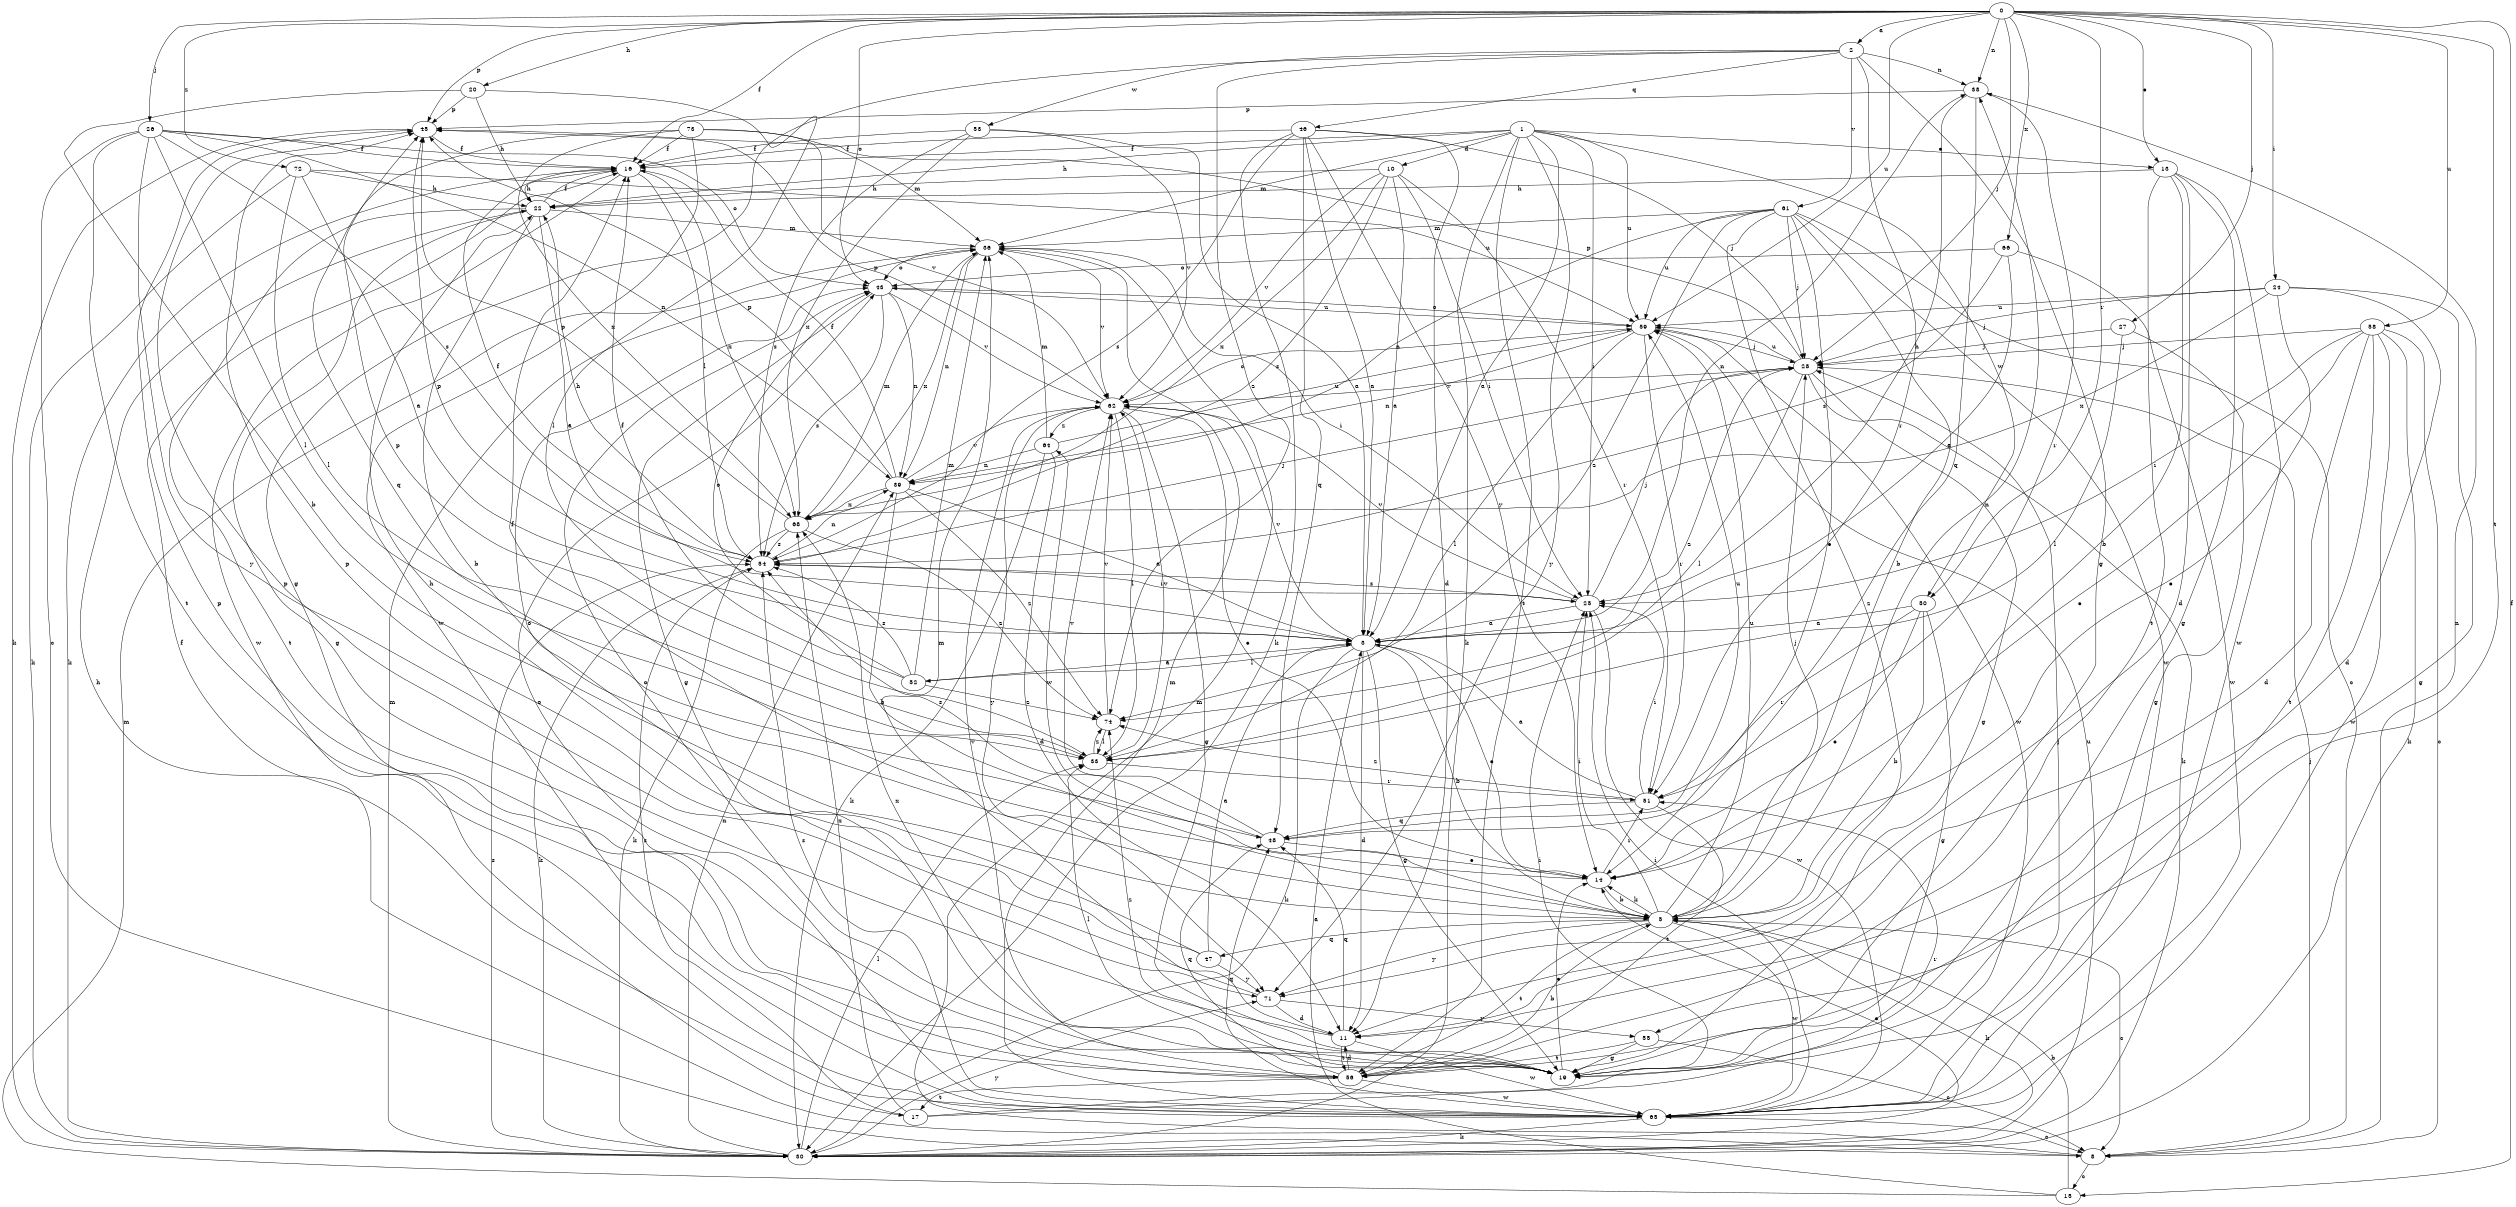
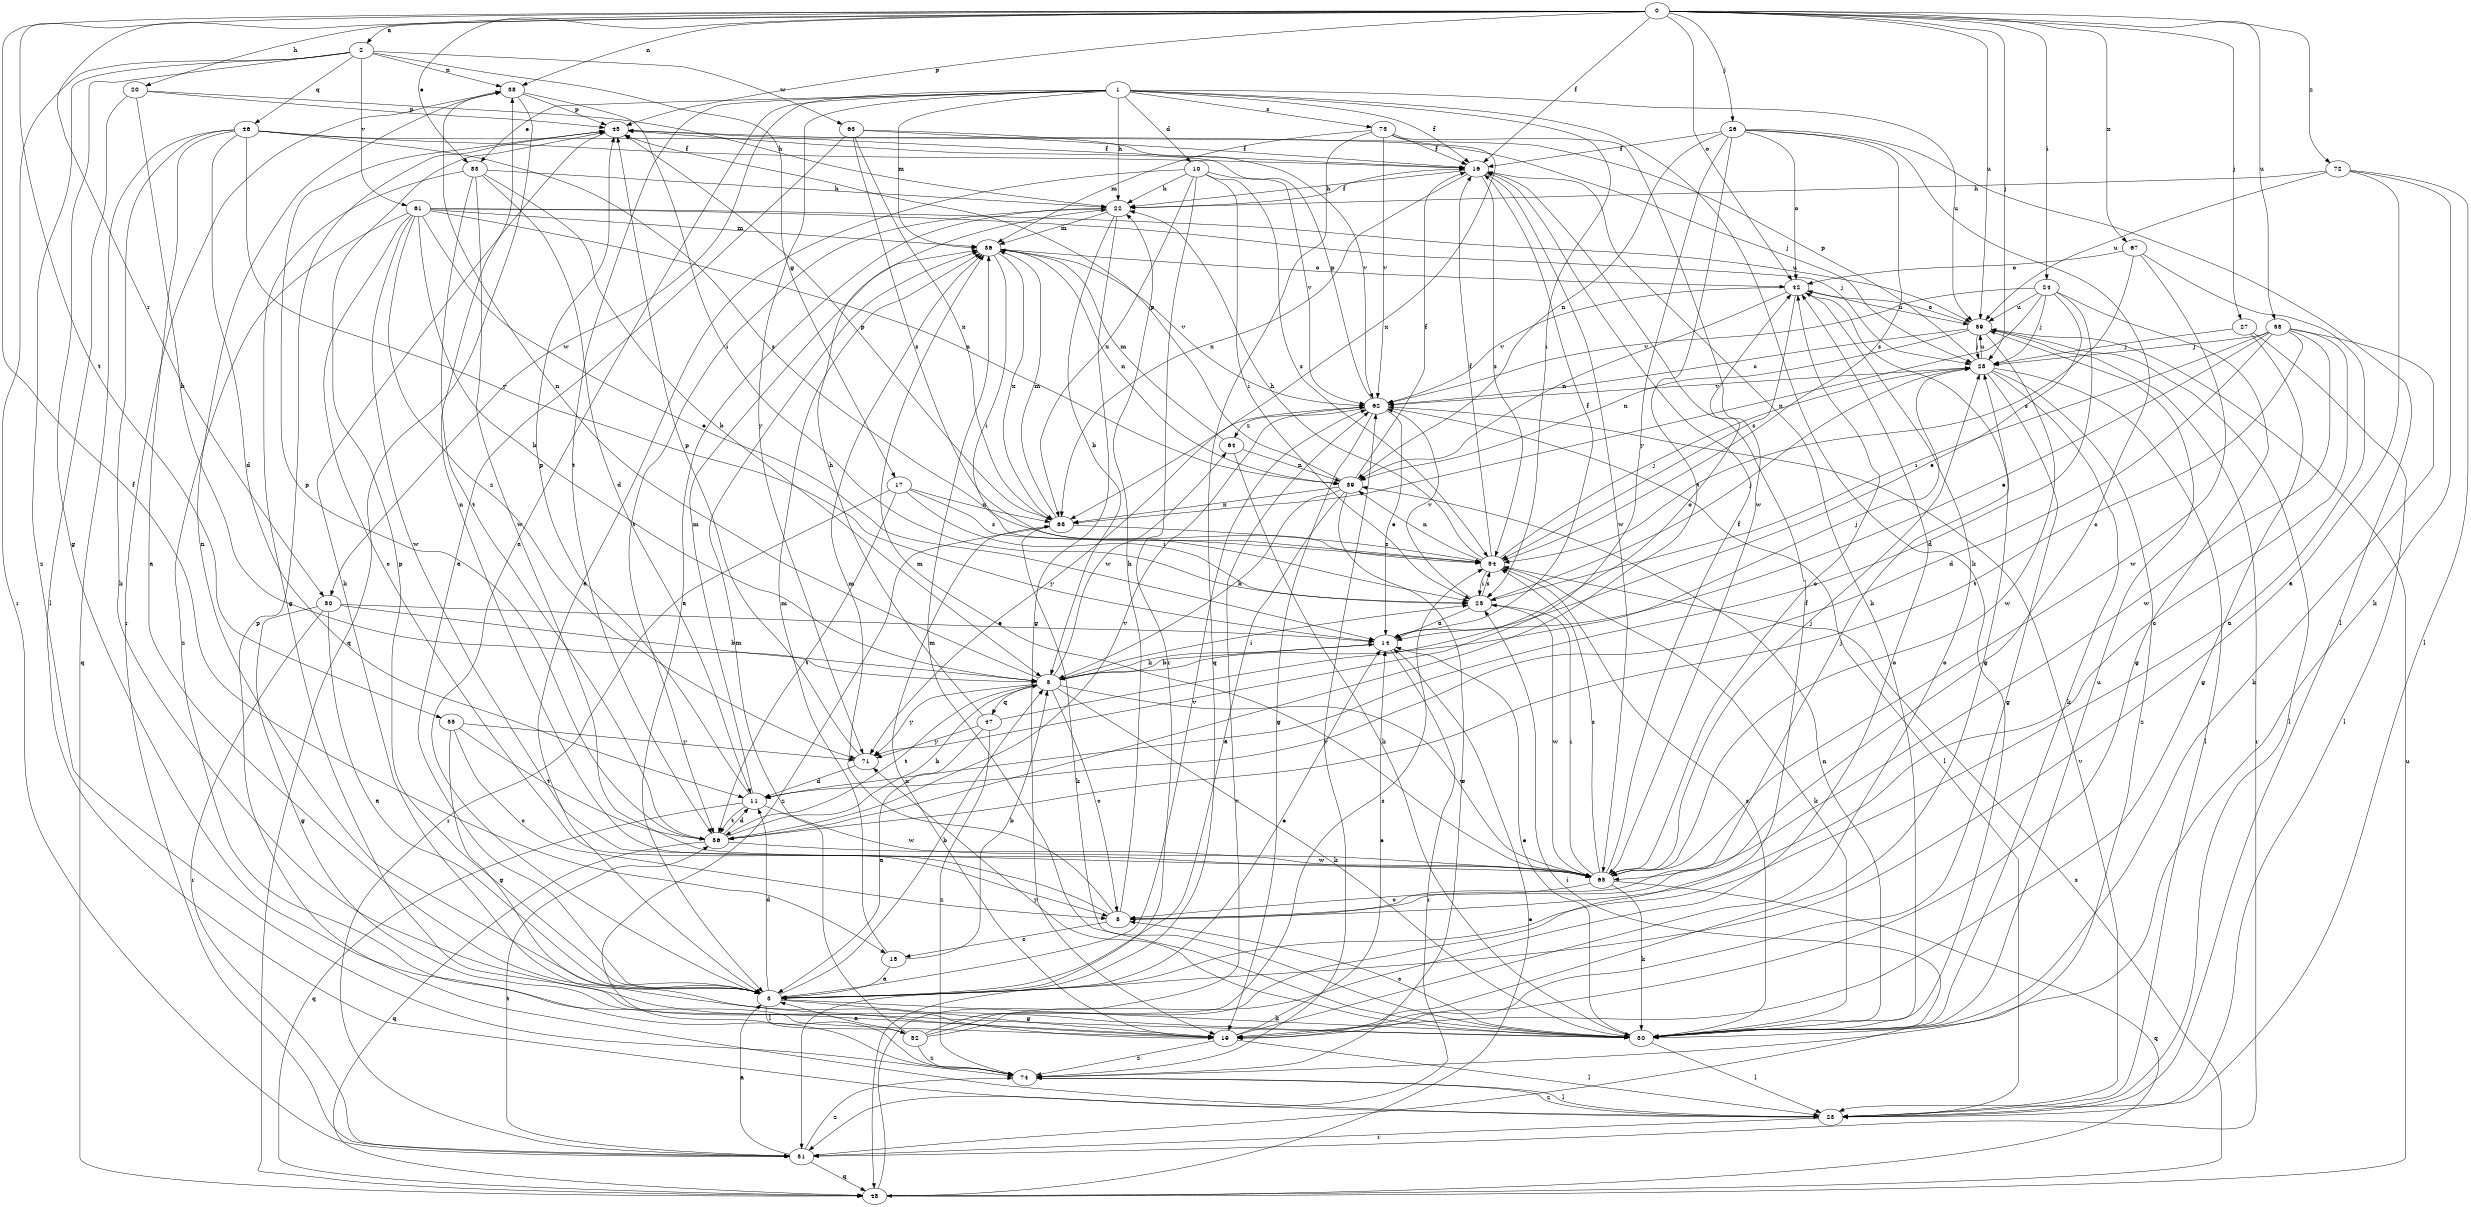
edge "1" -> "73": added, label "s"
node "53": label "53" -> "63"
node "13": label "13" -> "83"
node "66": label "66" -> "67"
node "43": label "43" -> "42"
edge "38" -> "25": label "h" -> "i"
edge "16" -> "54": label "l" -> "s"
edge "64" -> "59": removed, label "u"
edge "39" -> "62": now "24" -> "62"
edge "25" -> "3": now "25" -> "14"
edge "5" -> "59": removed, label "u"
node "33": label "33" -> "23"
edge "64" -> "11": removed, label "d"
edge "47" -> "74": added, label "z"
edge "30" -> "8": added, label "c"
edge "71" -> "55": reversed
edge "56" -> "17": reversed
